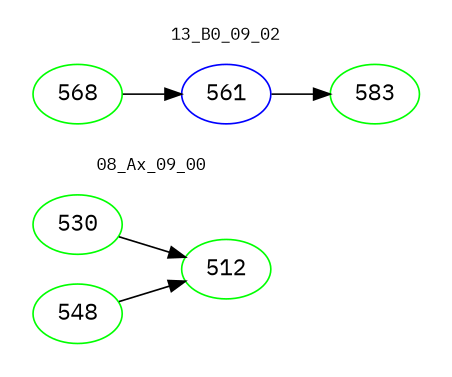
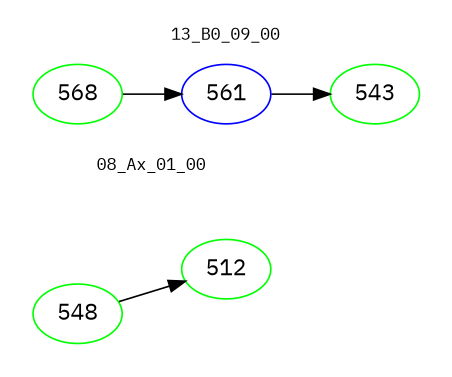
cluster "13_B0_09_02": label "13_B0_09_02" -> "13_B0_09_00"
node "583": label "583" -> "543"
cluster "08_Ax_09_00": label "08_Ax_09_00" -> "08_Ax_01_00"
node "530": removed
